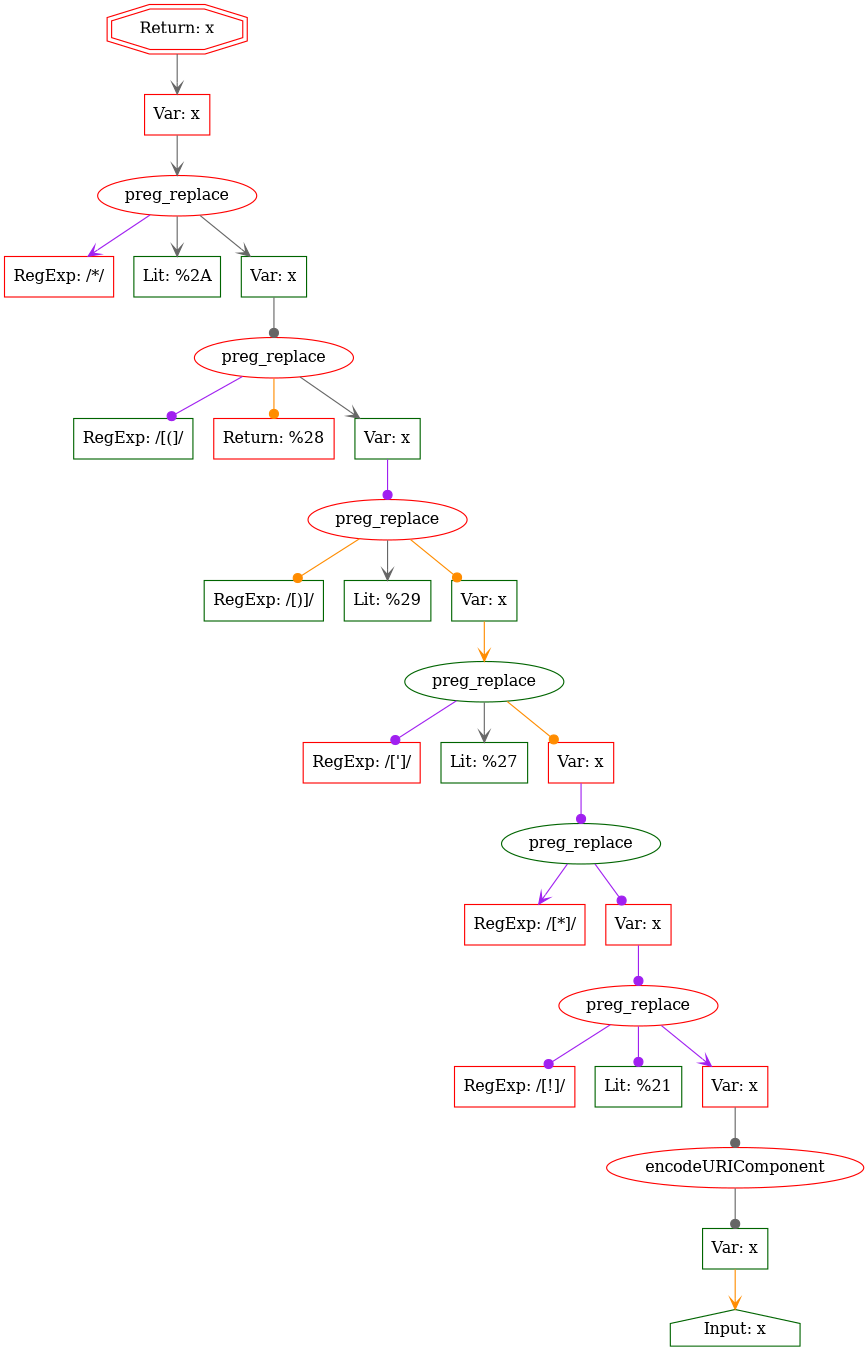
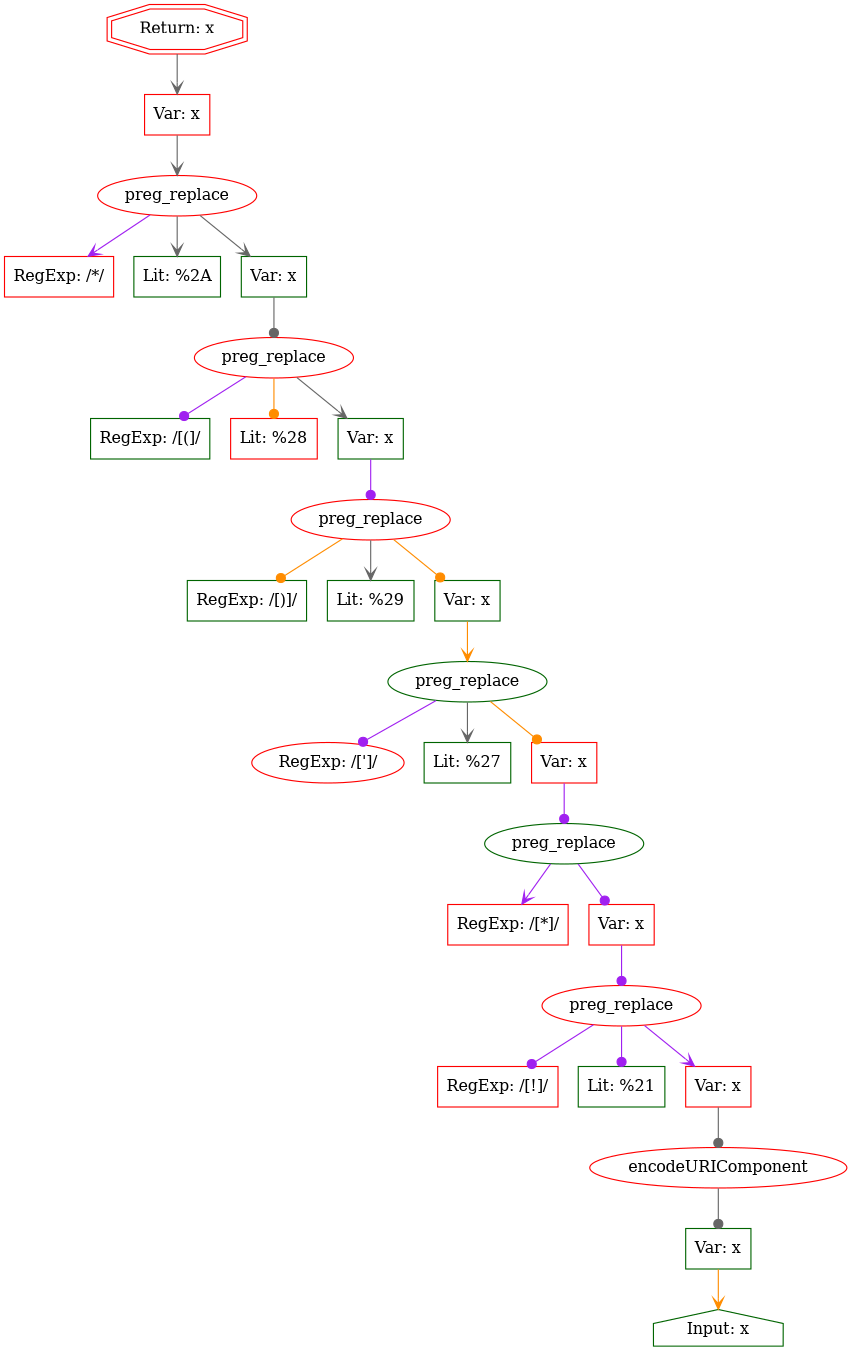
node "Return: %28": label "Return: %28" -> "Lit: %28"
node "RegExp: /[']/": shape box -> ellipse
